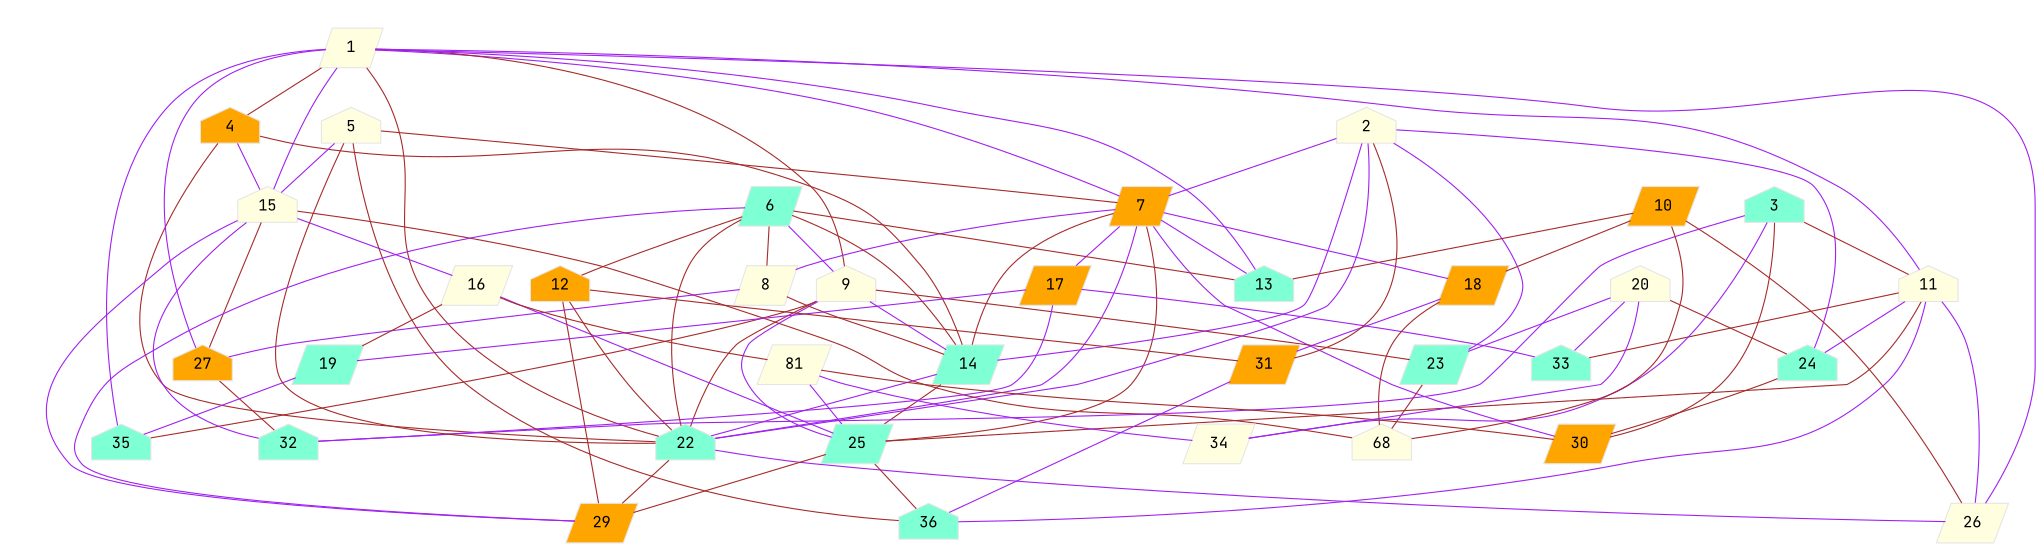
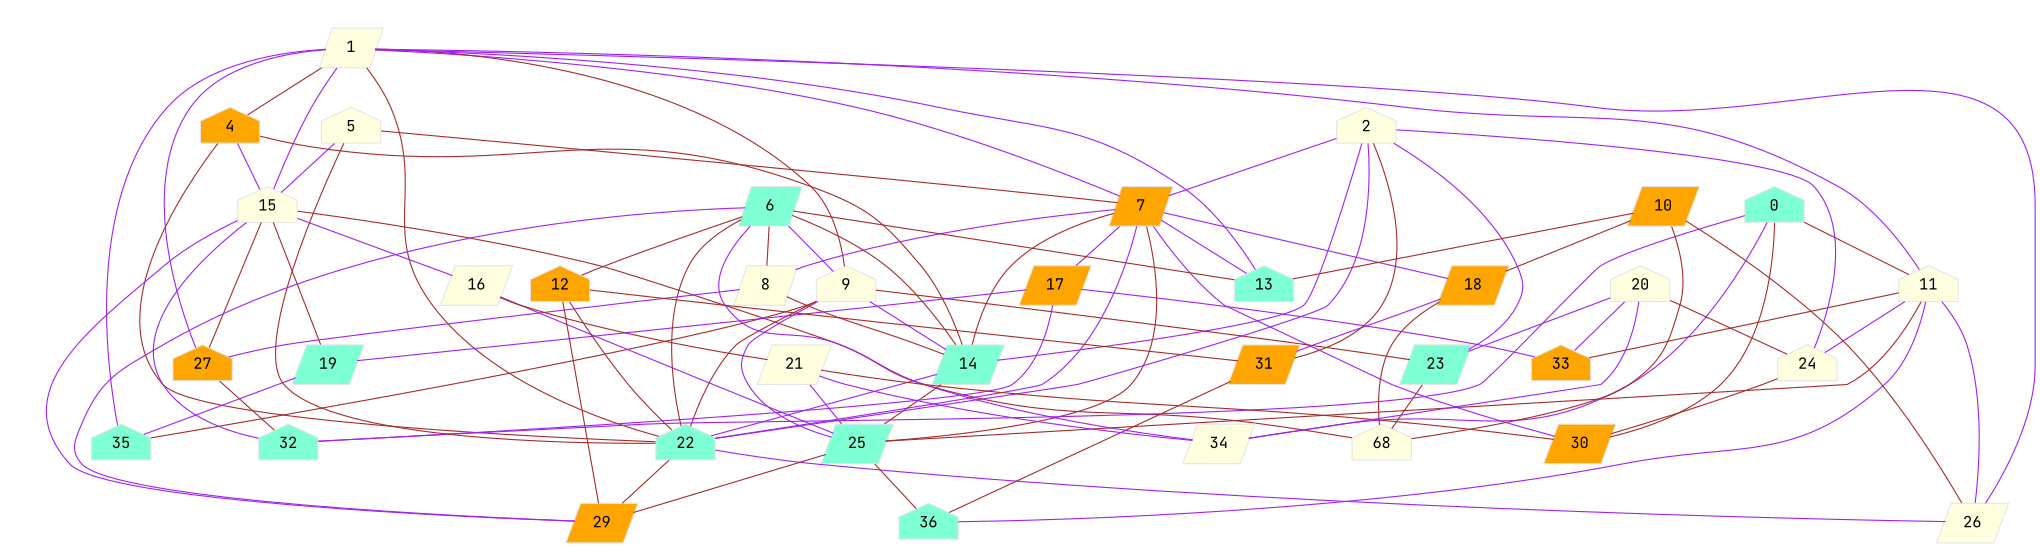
node "3": label "3" -> "0"
edge "16" -- "19": now "15" -- "19"
edge "6" -- "34": added
node "81": label "81" -> "21"
node "33": fillcolor aquamarine -> orange
node "24": fillcolor aquamarine -> lightyellow
edge "5" -- "36": removed
edge "31" -- "36": color purple -> brown
